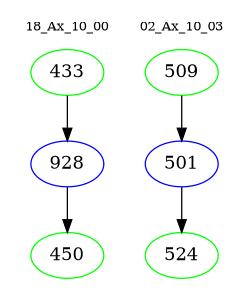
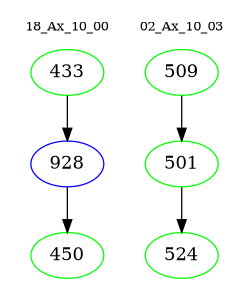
node "501": color blue -> green
